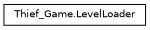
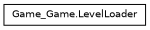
node "Thief_Game.LevelLoader": label "Thief_Game.LevelLoader" -> "Game_Game.LevelLoader"
